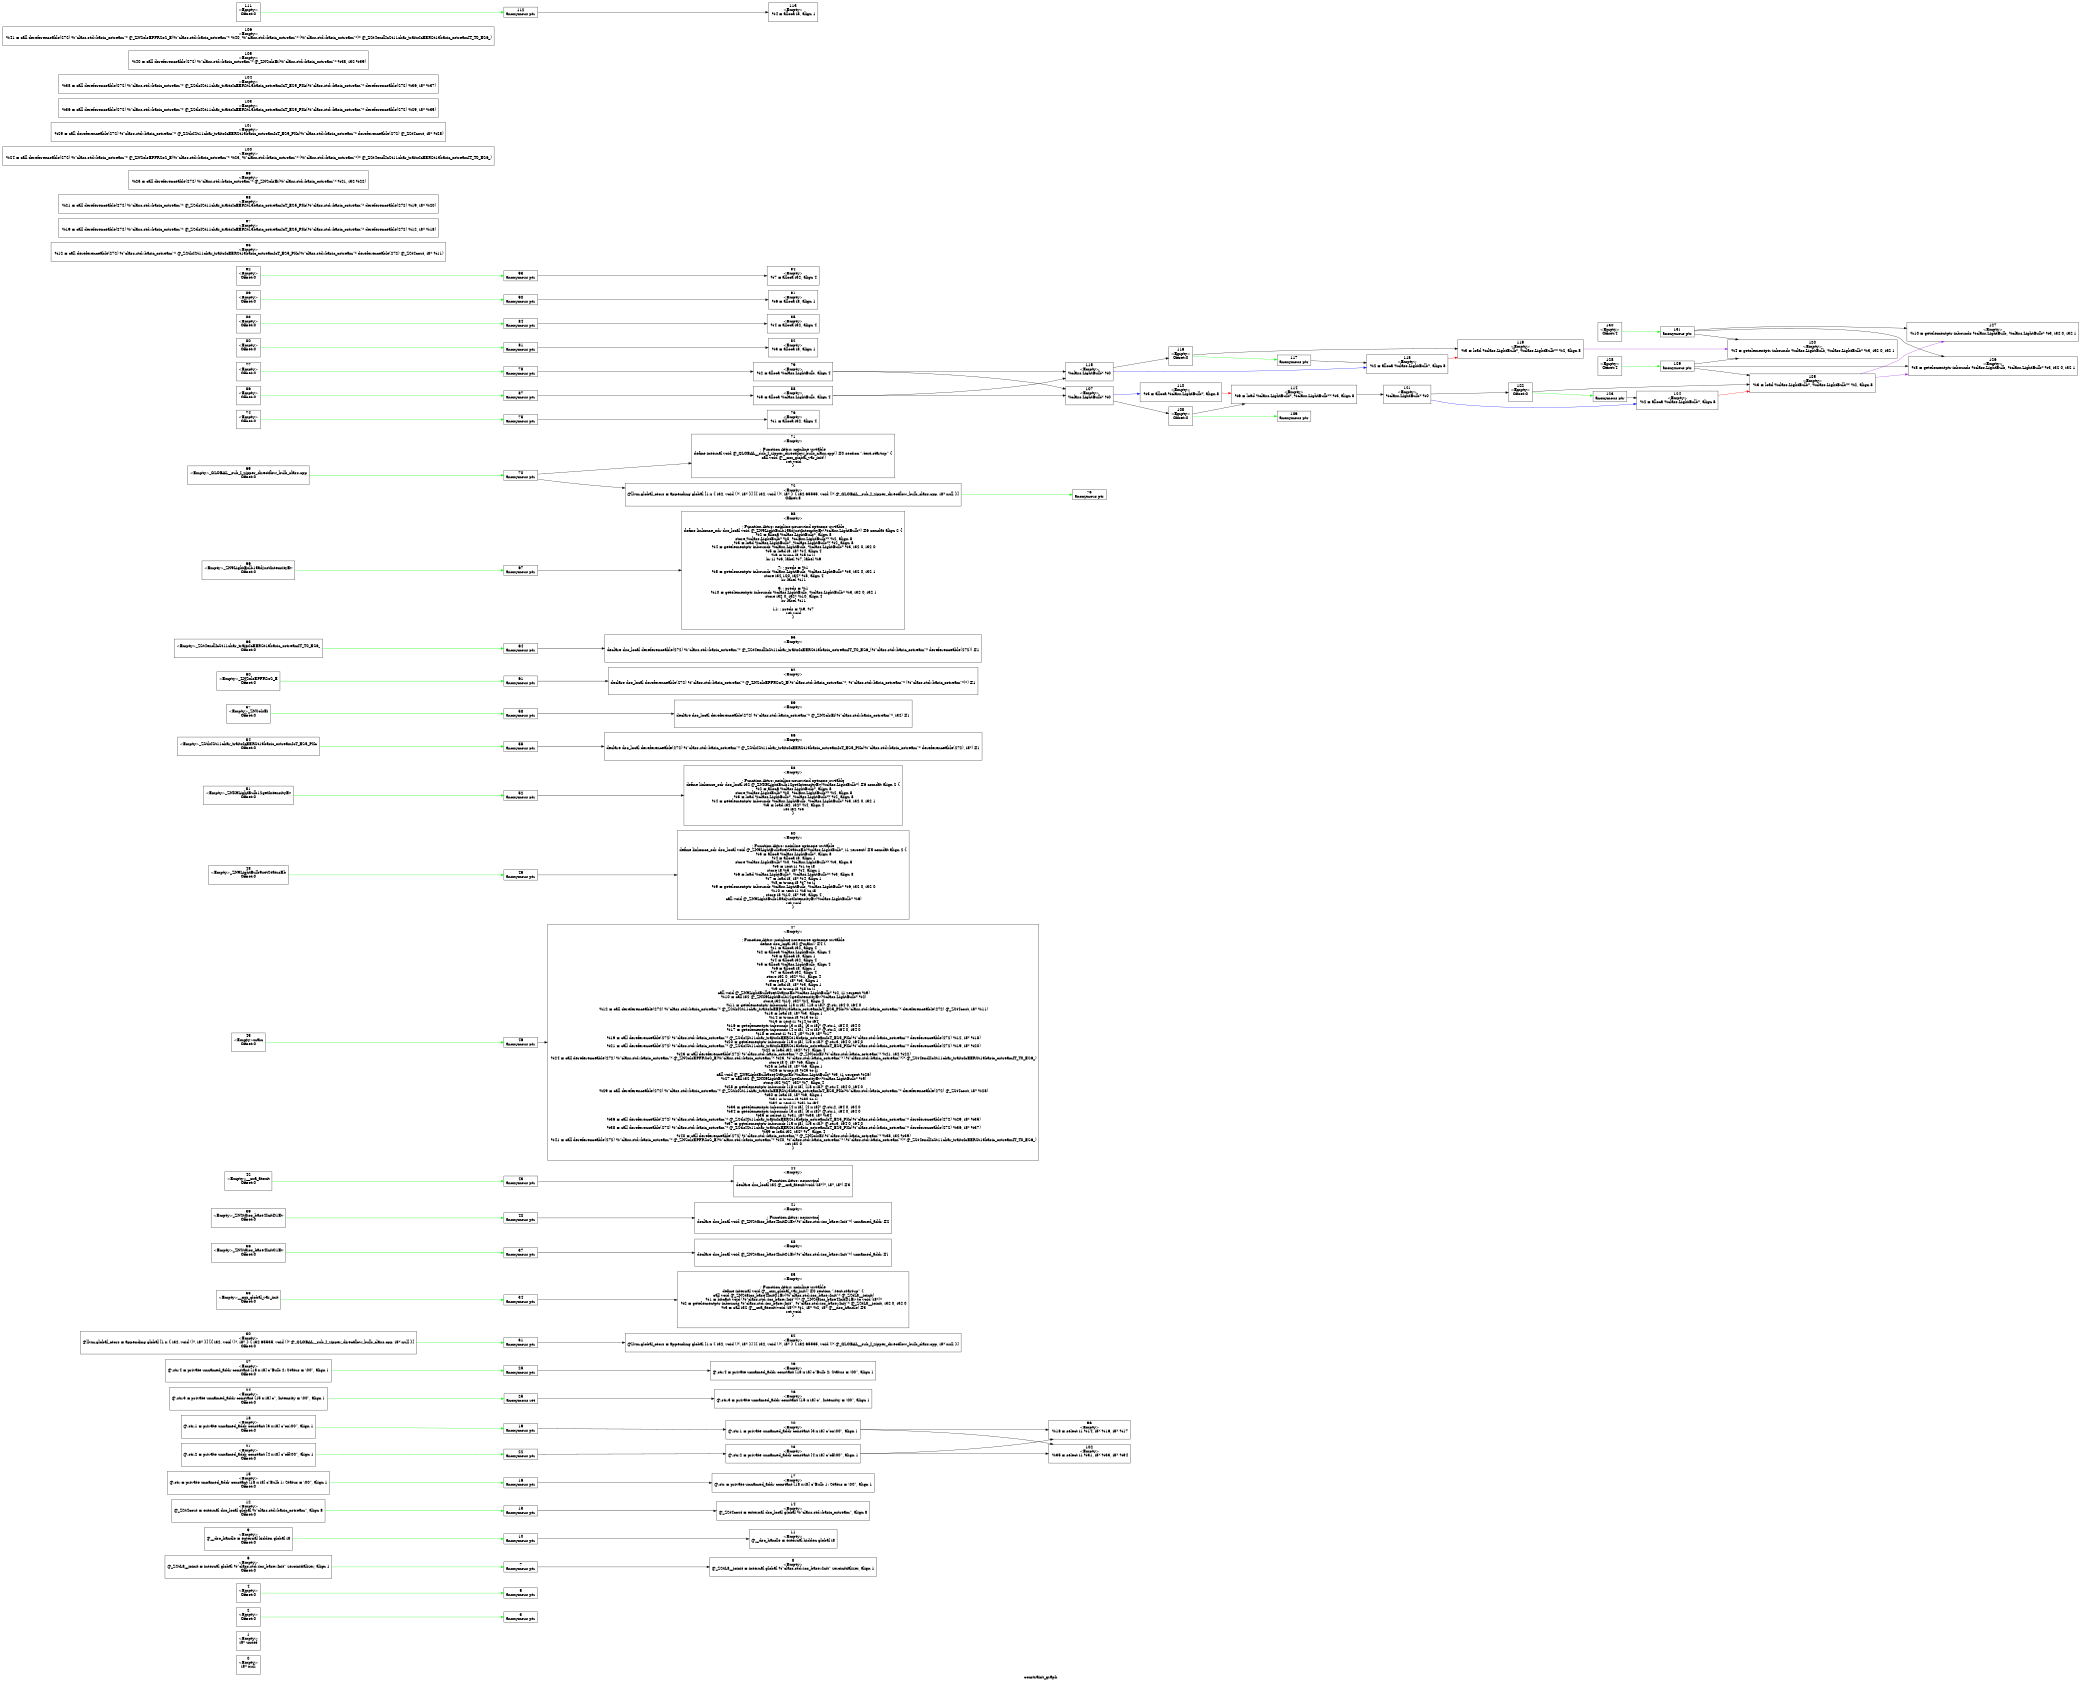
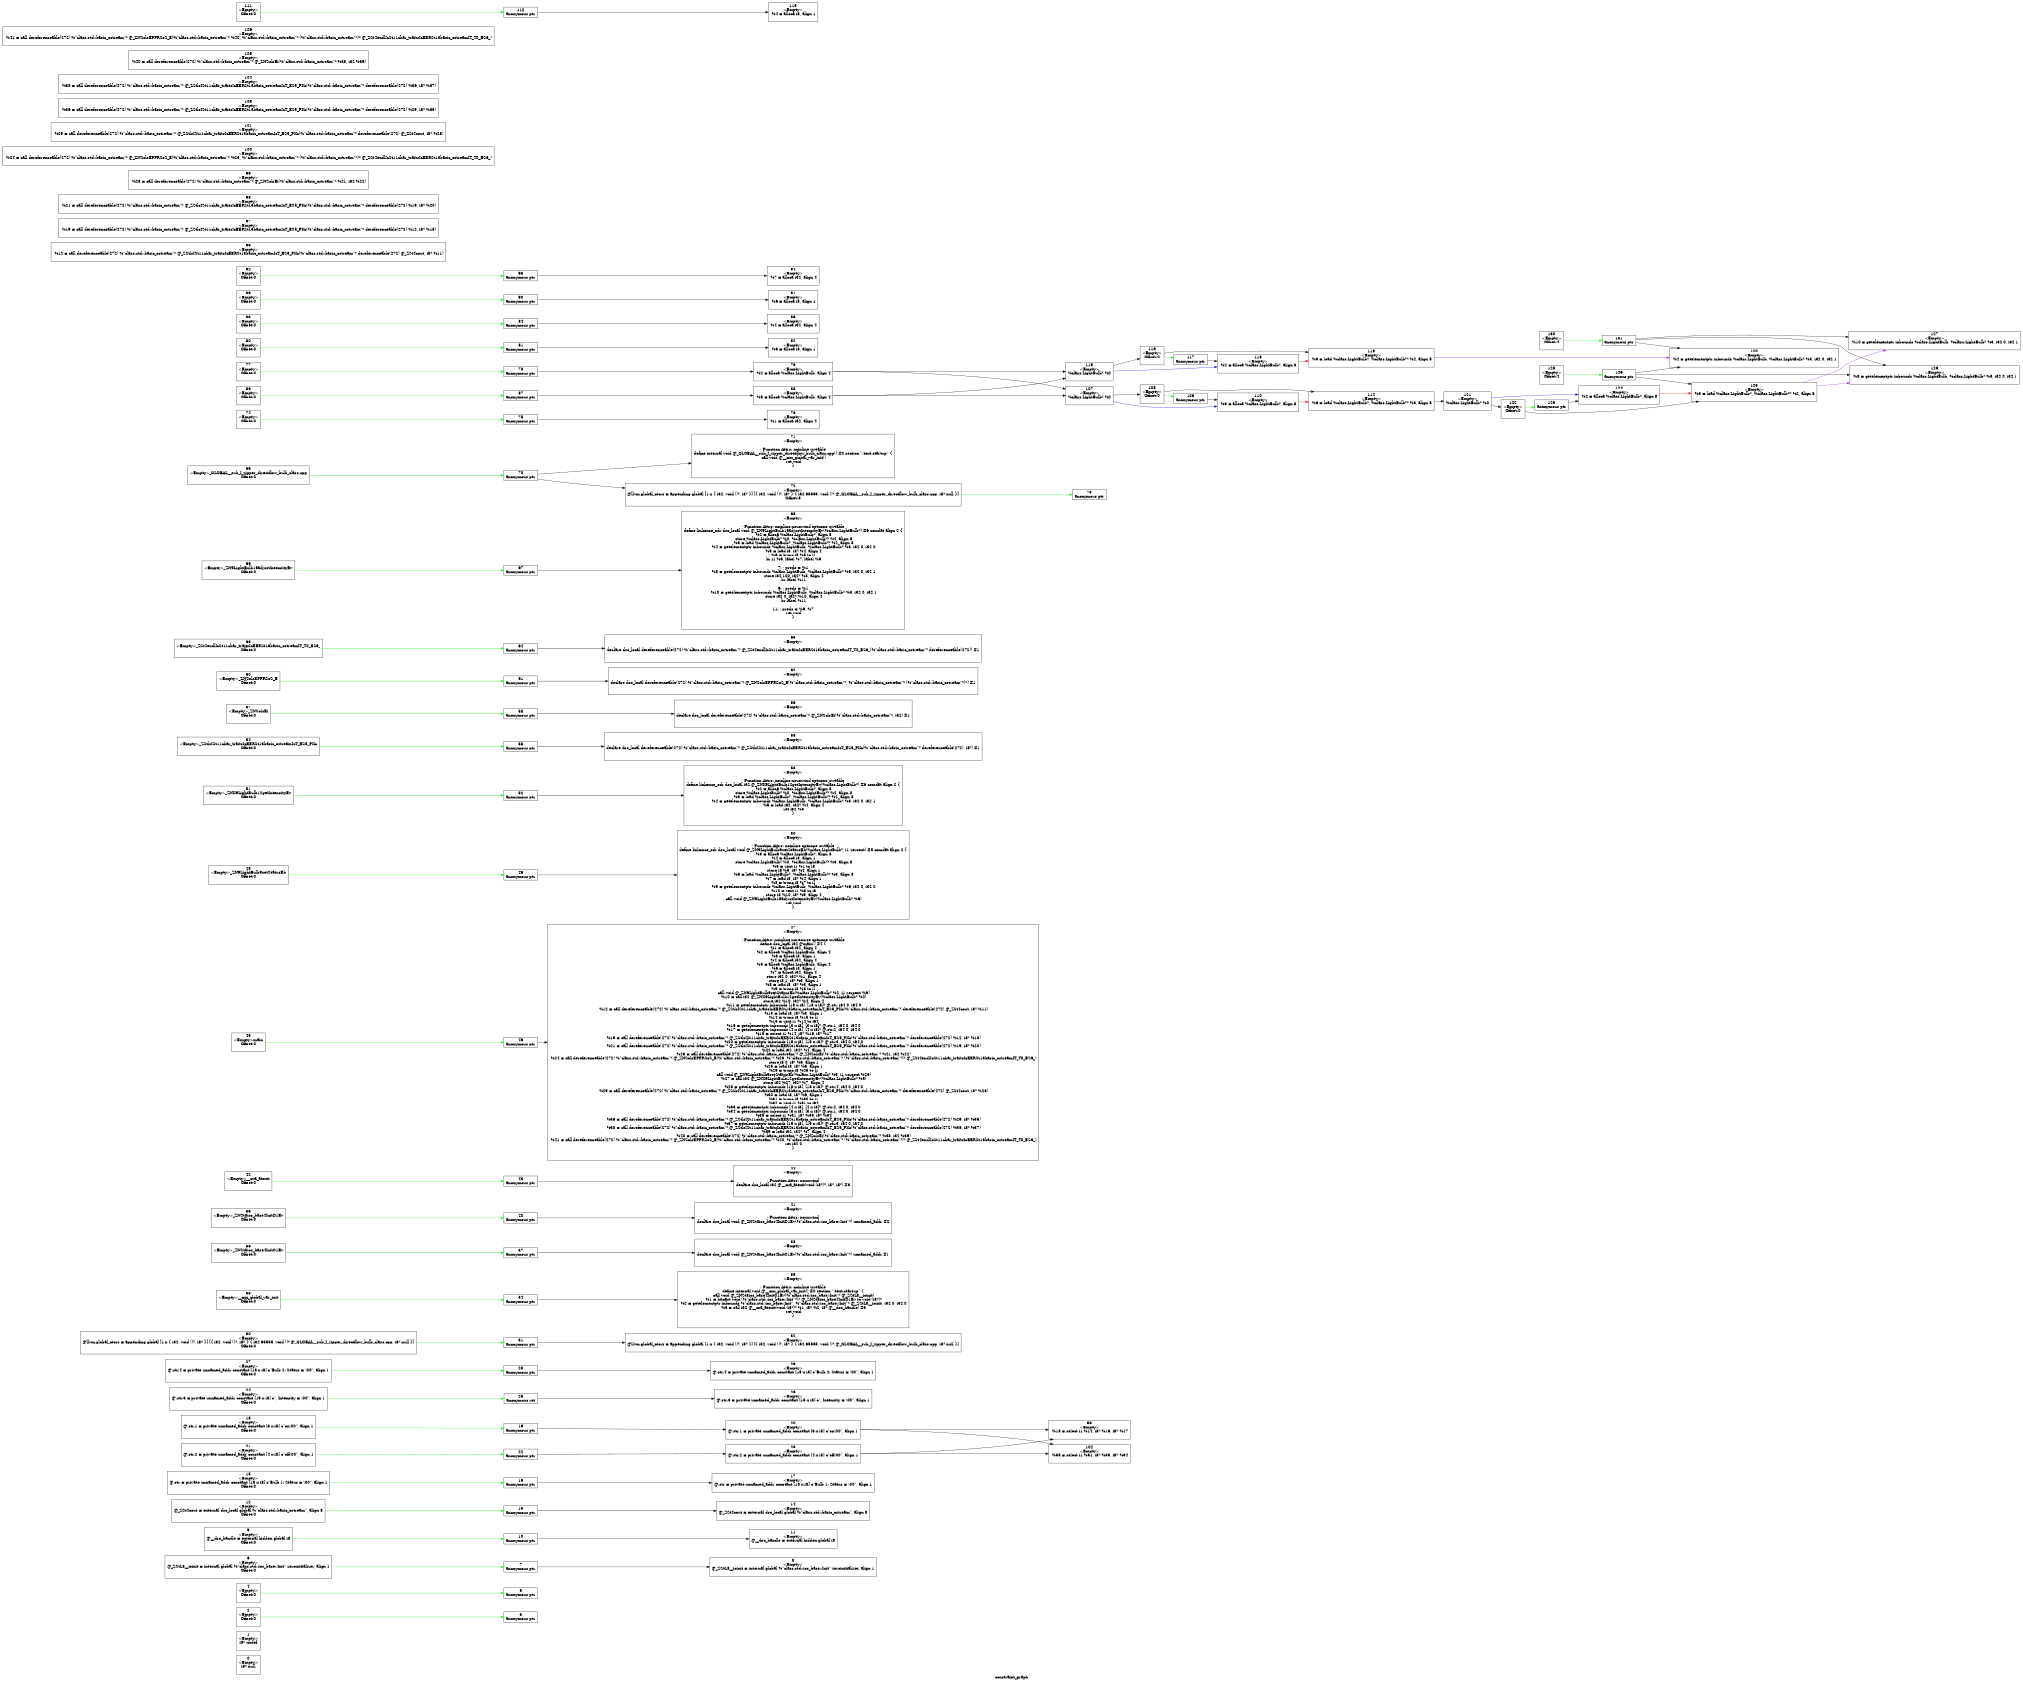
edge "109" -> "110": added
